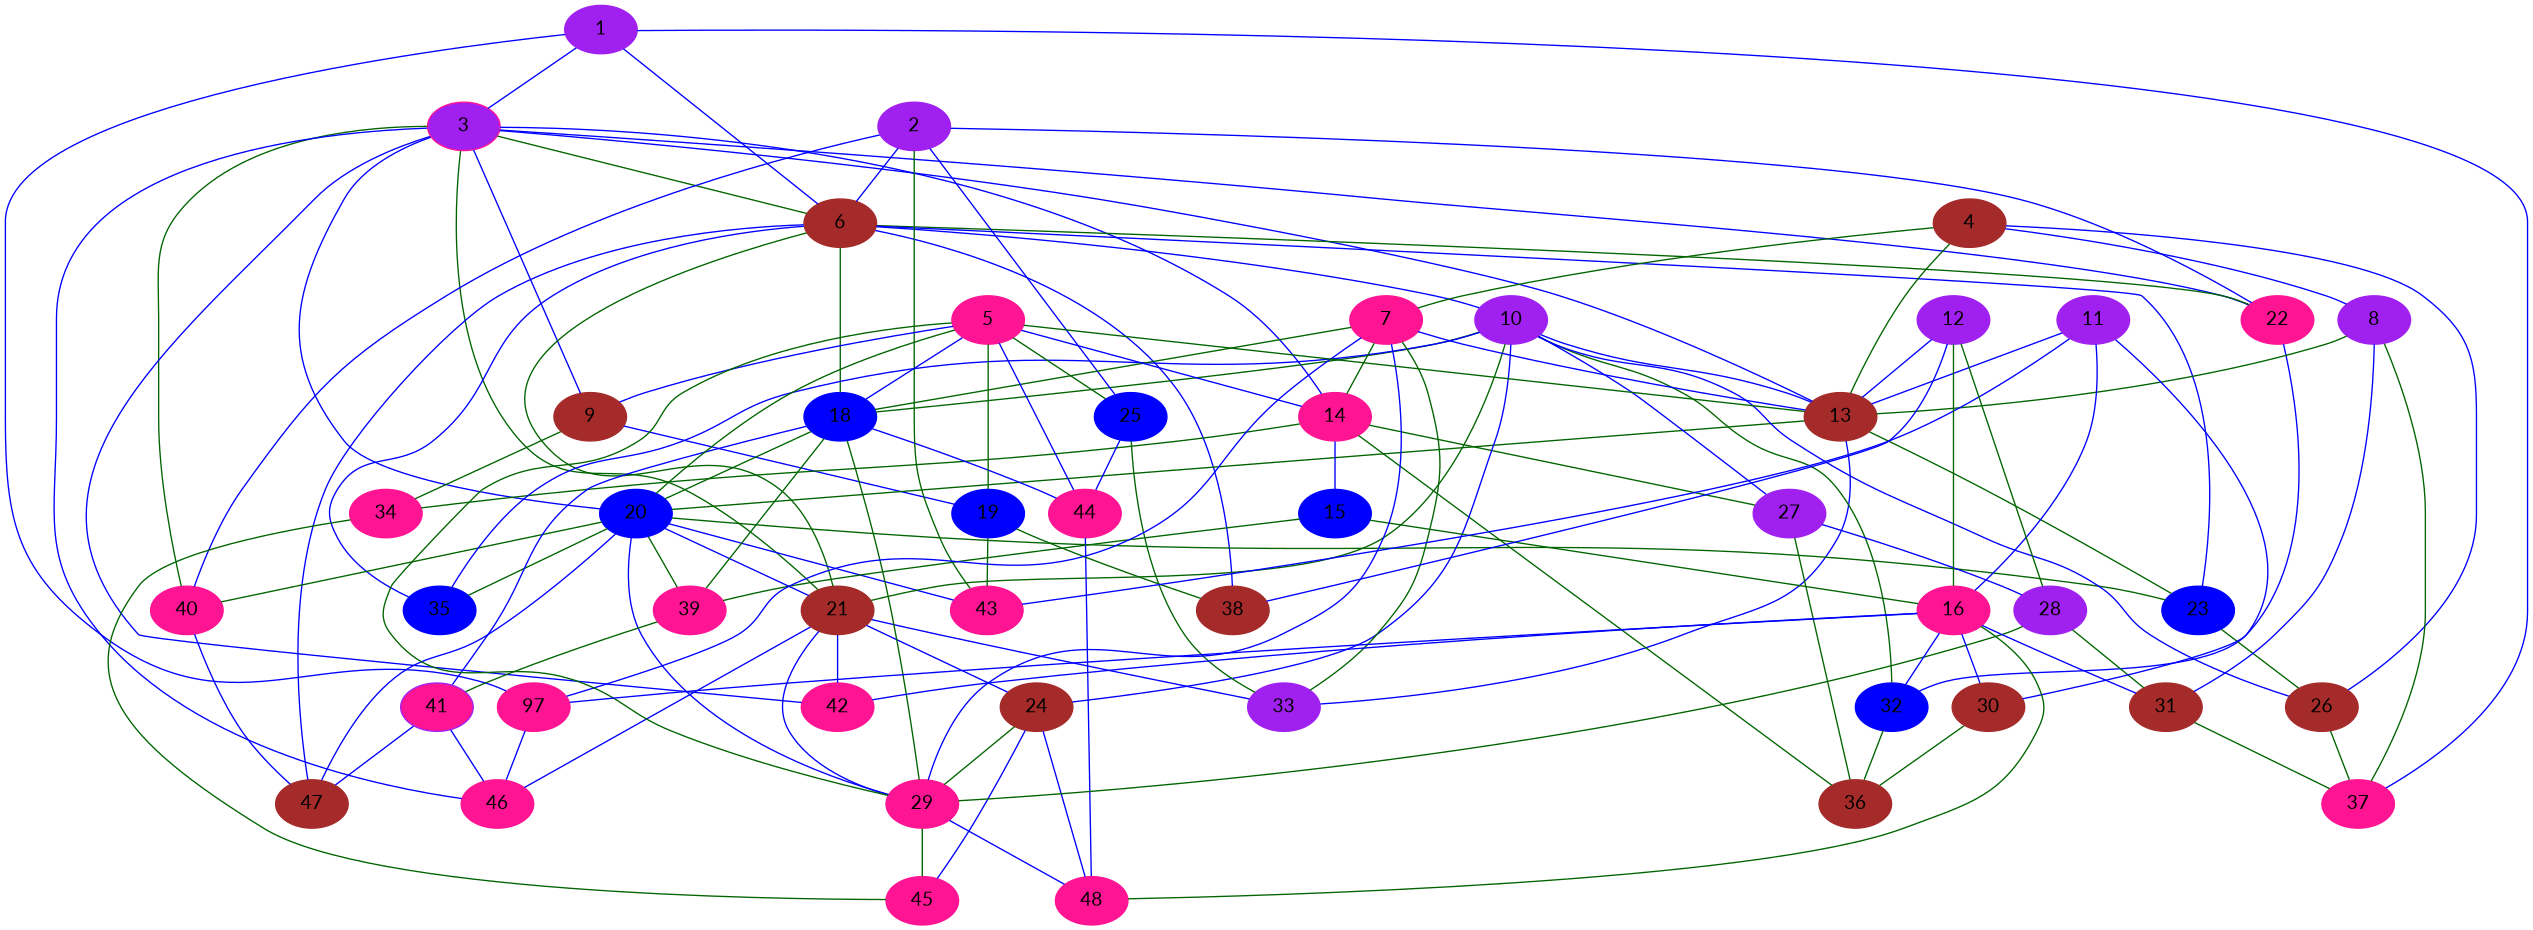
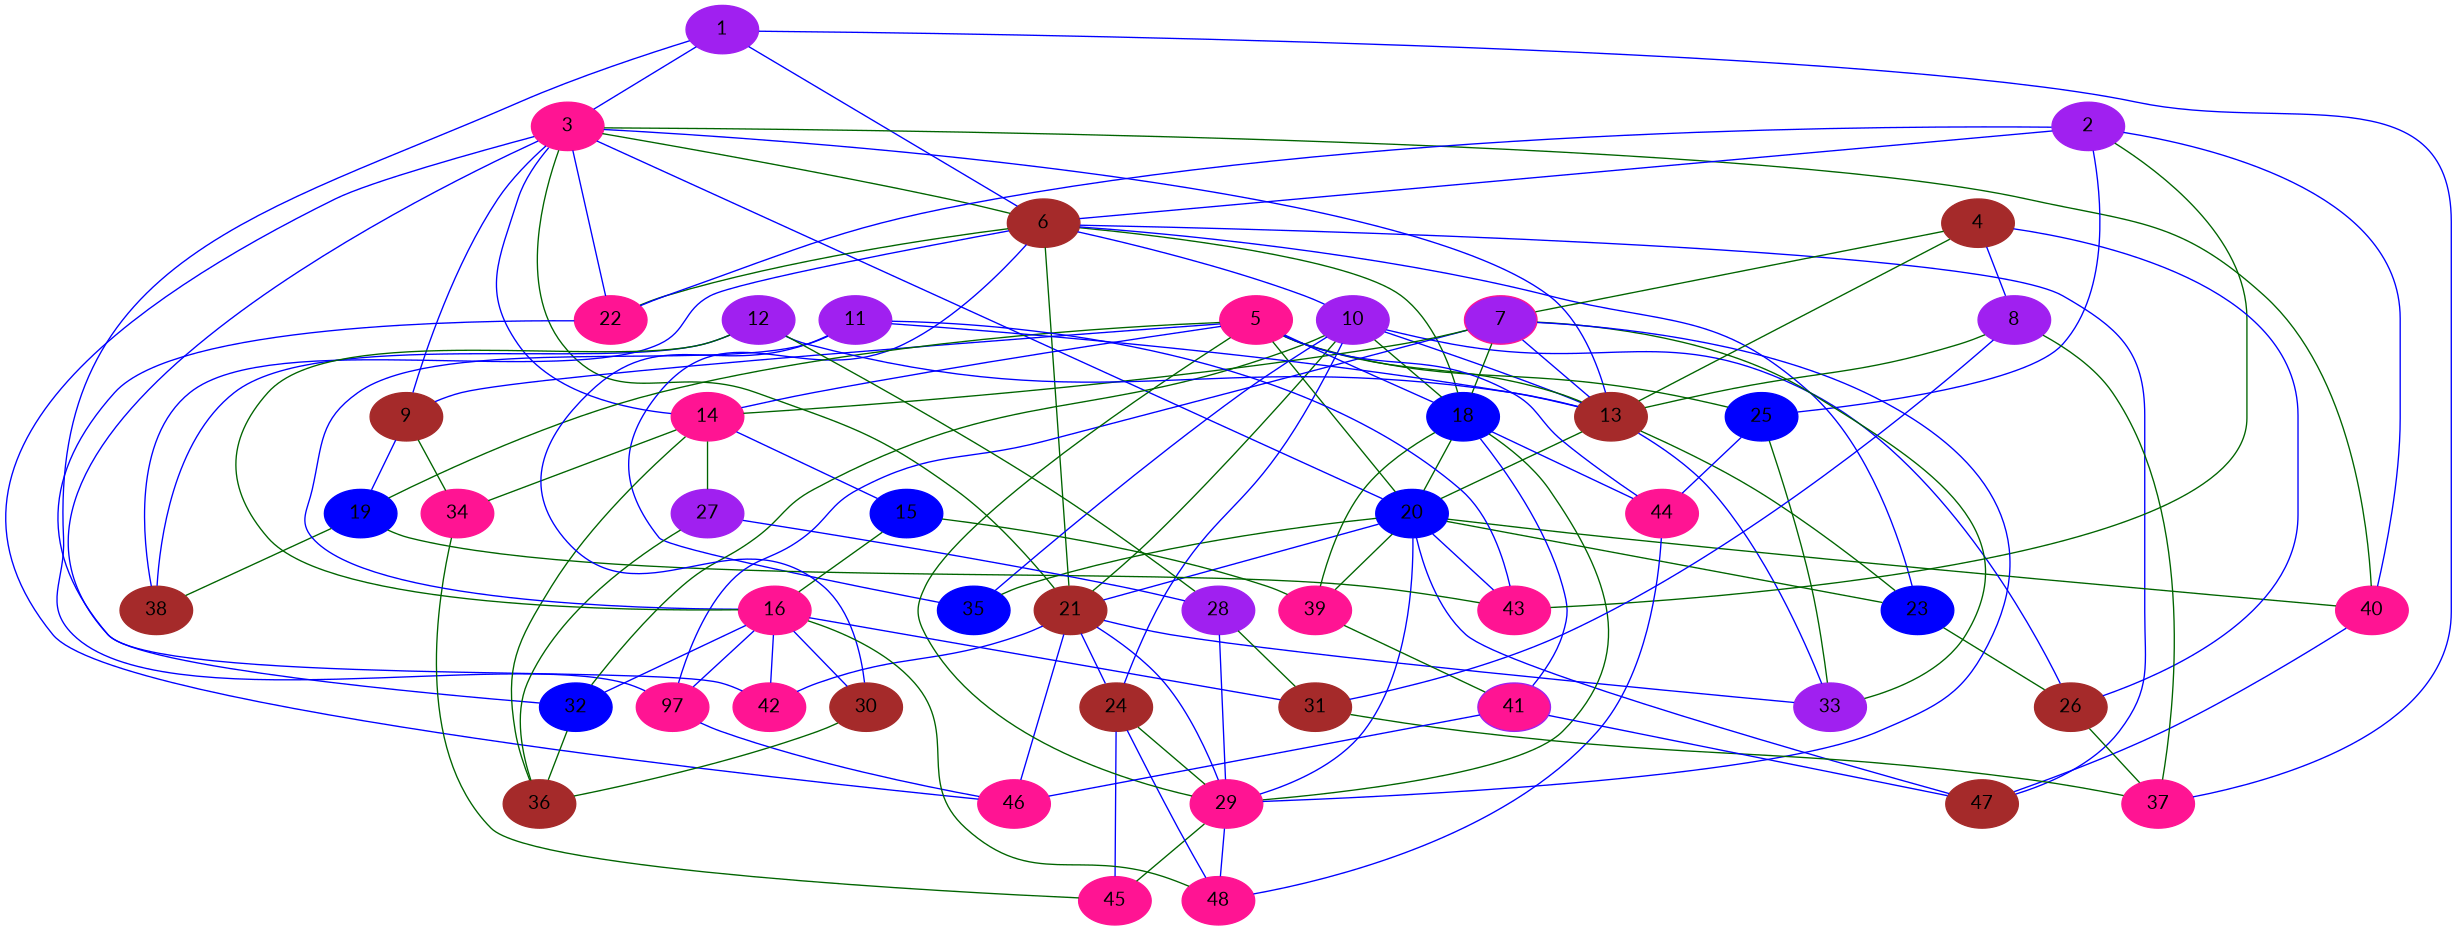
node "3": fillcolor purple -> deeppink
node "7": fillcolor deeppink -> purple
edge "10" -- "27": removed
edge "28" -- "29": color darkgreen -> blue
